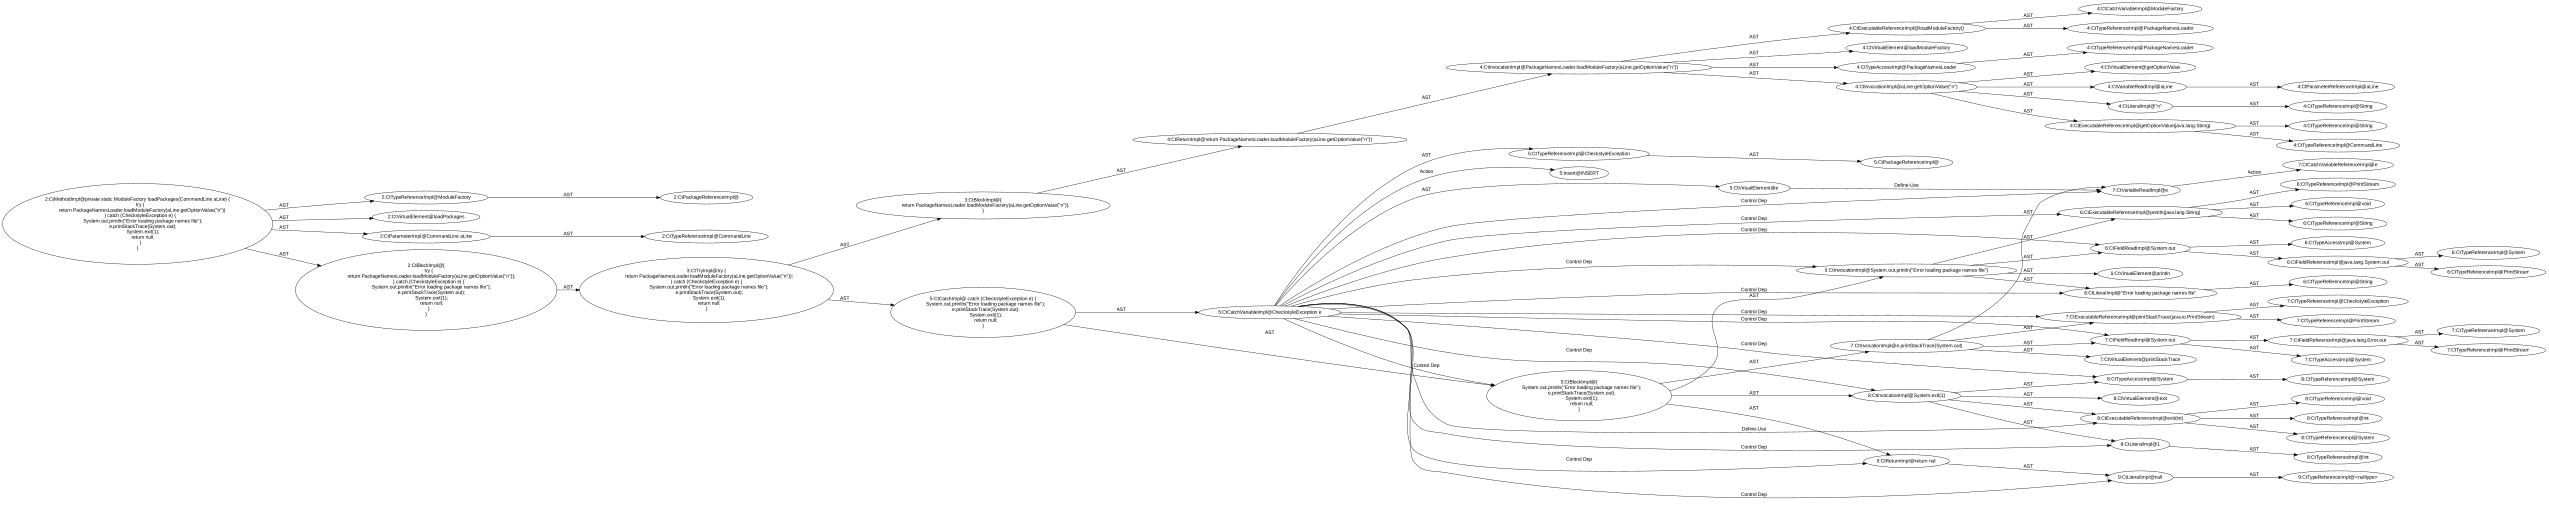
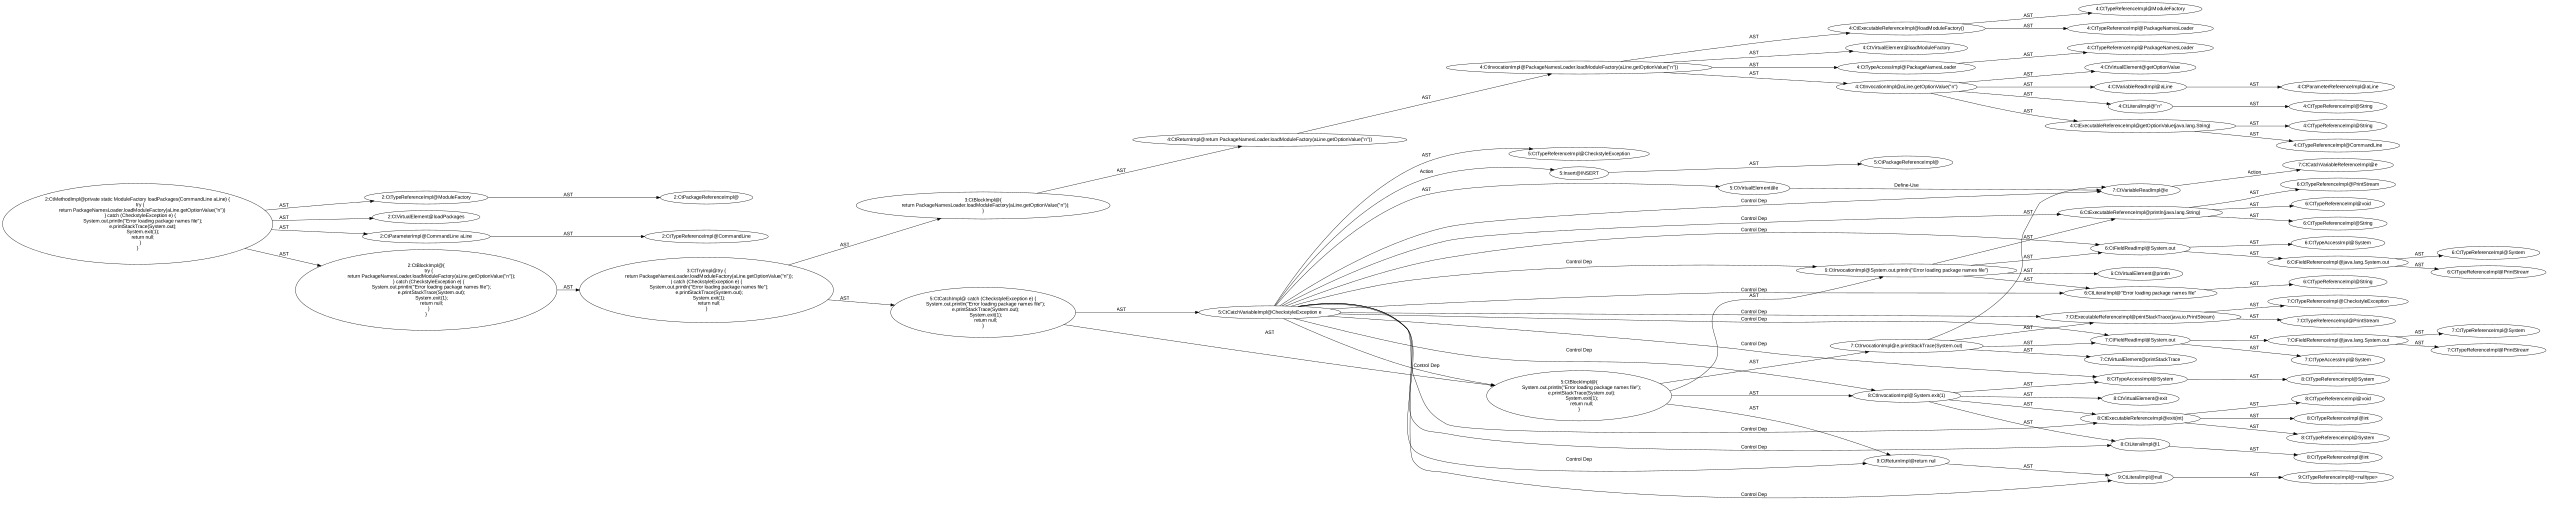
node "4:CtCatchVariableImpl@ModuleFactory": label "4:CtCatchVariableImpl@ModuleFactory" -> "4:CtTypeReferenceImpl@ModuleFactory"
edge "5:CtTypeReferenceImpl@CheckstyleException" -> "5:CtPackageReferenceImpl@": now "5:Insert@INSERT" -> "5:CtPackageReferenceImpl@"
node "7:CtFieldReferenceImpl@java.lang.Error.out": label "7:CtFieldReferenceImpl@java.lang.Error.out" -> "7:CtFieldReferenceImpl@java.lang.System.out"
edge "5:CtCatchVariableImpl@CheckstyleException e" -> "8:CtExecutableReferenceImpl@exit(int)": label "Define-Use" -> "Control Dep"
